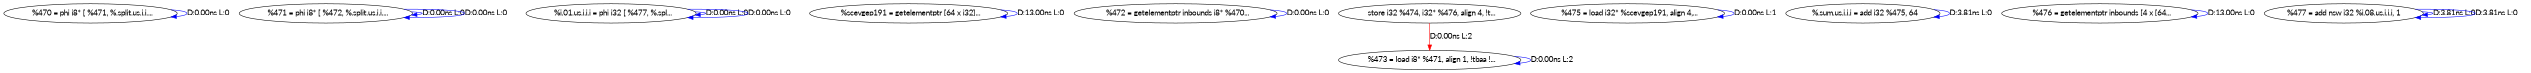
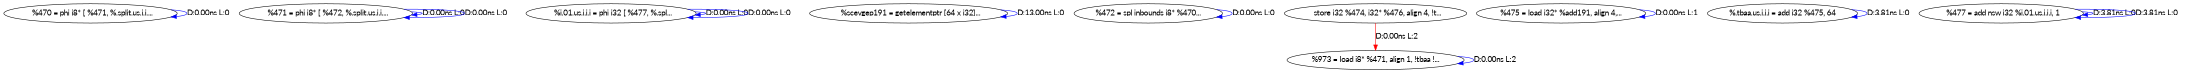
node "%472 = getelementptr inbounds i8* %470...": label "%472 = getelementptr inbounds i8* %470..." -> "%472 = spl inbounds i8* %470..."
node "%475 = load i32* %scevgep191, align 4,...": label "%475 = load i32* %scevgep191, align 4,..." -> "%475 = load i32* %add191, align 4,..."
node "%.sum.us.i.i.i = add i32 %475, 64": label "%.sum.us.i.i.i = add i32 %475, 64" -> "%.tbaa.us.i.i.i = add i32 %475, 64"
node "%476 = getelementptr inbounds [4 x [64...": removed
node "%477 = add nsw i32 %i.08.us.i.i.i, 1": label "%477 = add nsw i32 %i.08.us.i.i.i, 1" -> "%477 = add nsw i32 %i.01.us.i.i.i, 1"
node "%473 = load i8* %471, align 1, !tbaa !...": label "%473 = load i8* %471, align 1, !tbaa !..." -> "%973 = load i8* %471, align 1, !tbaa !..."
